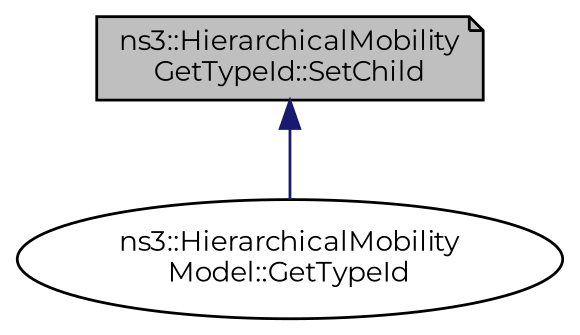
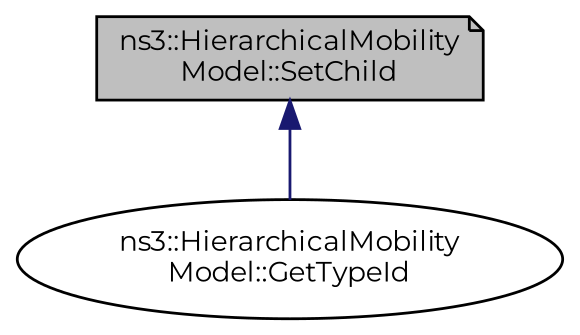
node "ns3::HierarchicalMobility GetTypeId::SetChild": label "ns3::HierarchicalMobility GetTypeId::SetChild" -> "ns3::HierarchicalMobility Model::SetChild"
